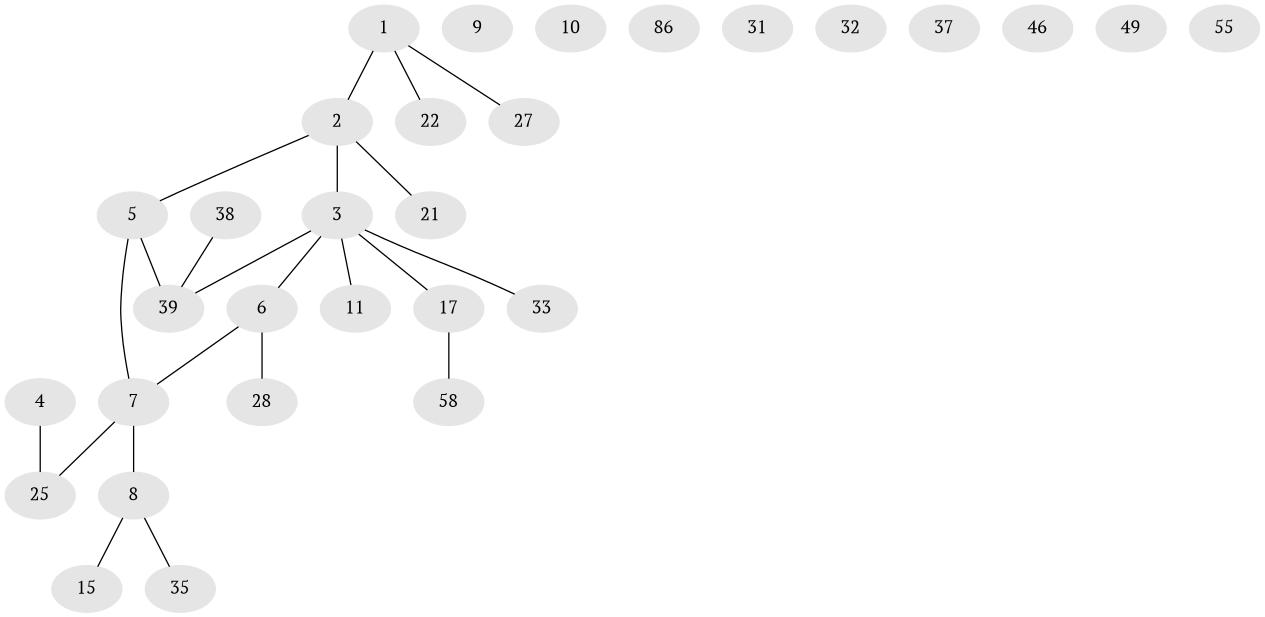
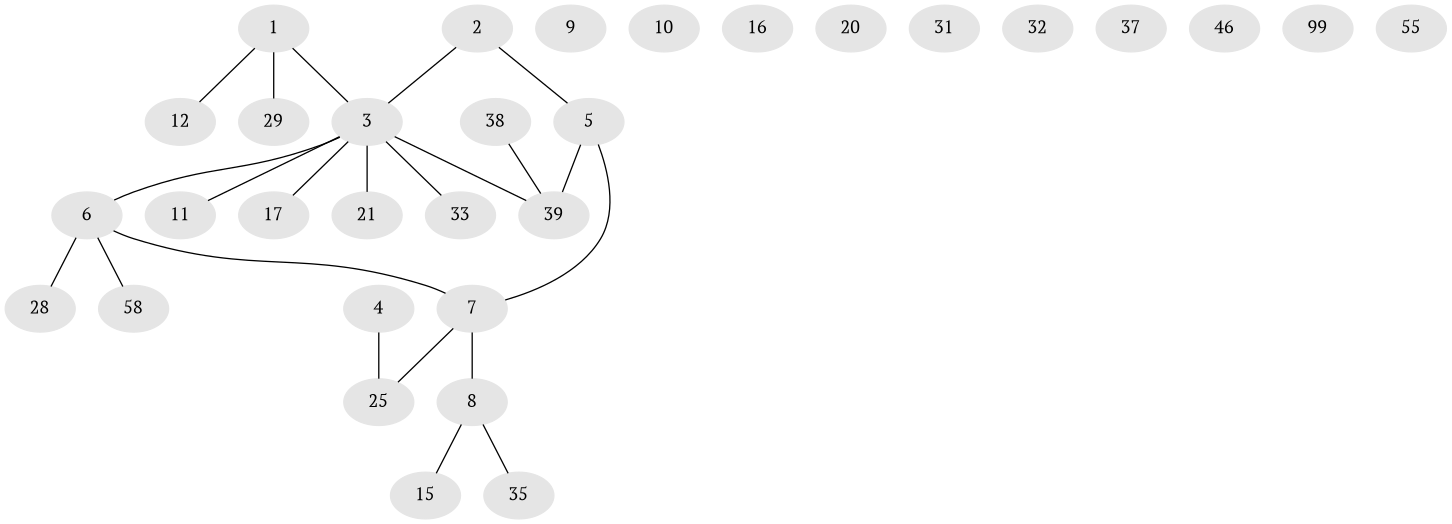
node "86": label "86" -> "16"
node "20": added
node "49": label "49" -> "99"
edge "1" -- "2": now "1" -- "3"
node "22": label "22" -> "12"
node "27": label "27" -> "29"
edge "2" -- "21": now "3" -- "21"
edge "17" -- "58": now "6" -- "58"
